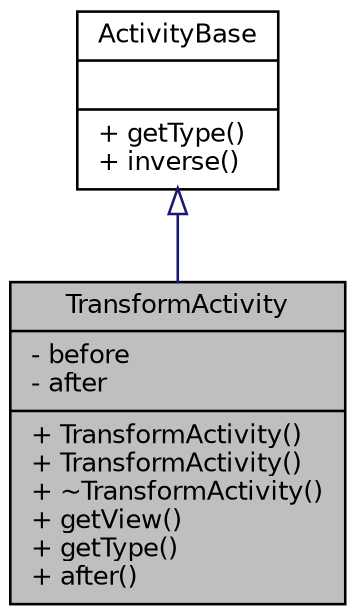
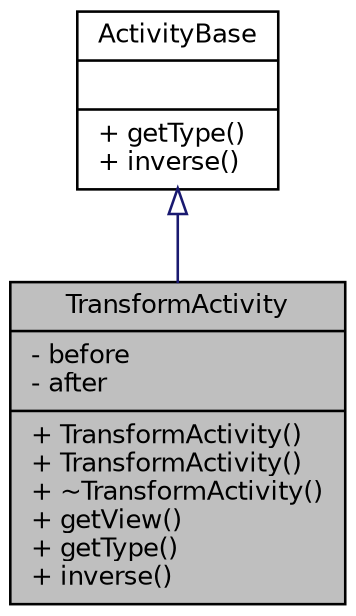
node "TransformActivity": text "+ after()" -> "+ inverse()"
